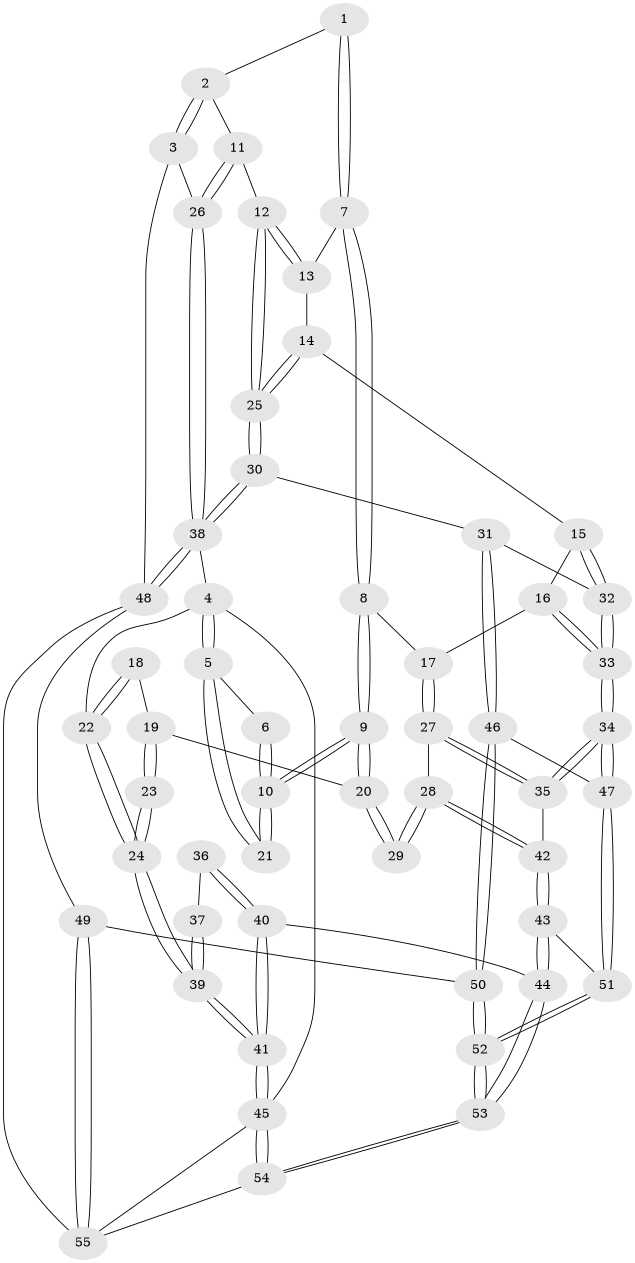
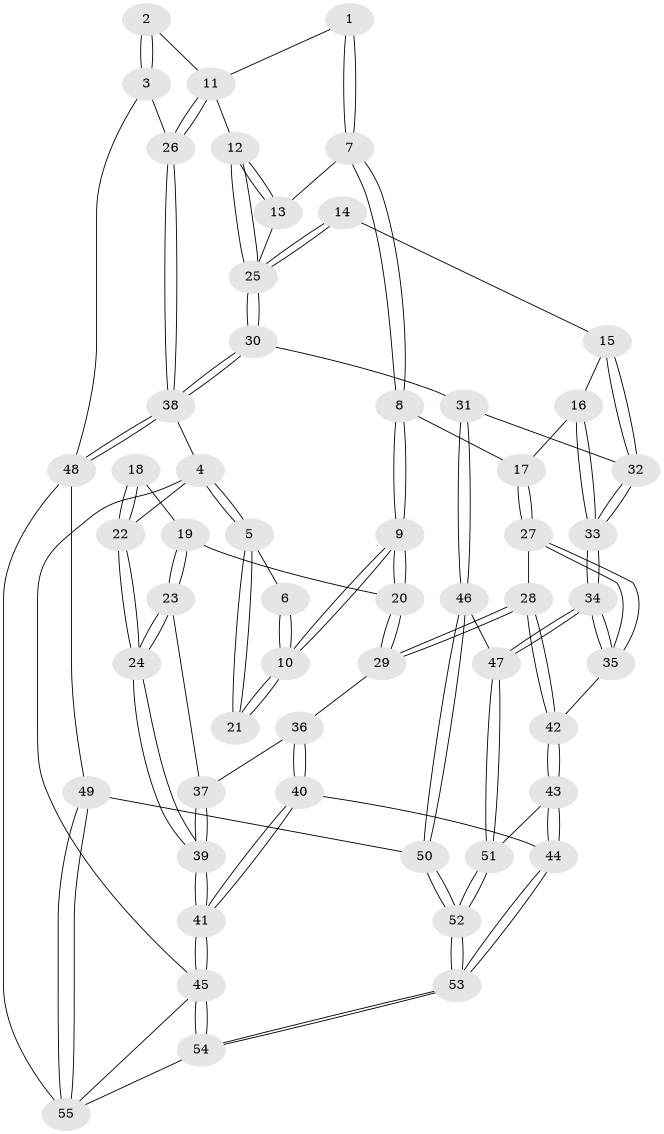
edge "1" -- "2": now "1" -- "11"
edge "13" -- "14": now "13" -- "25"
edge "23" -- "37": added
edge "29" -- "36": added
